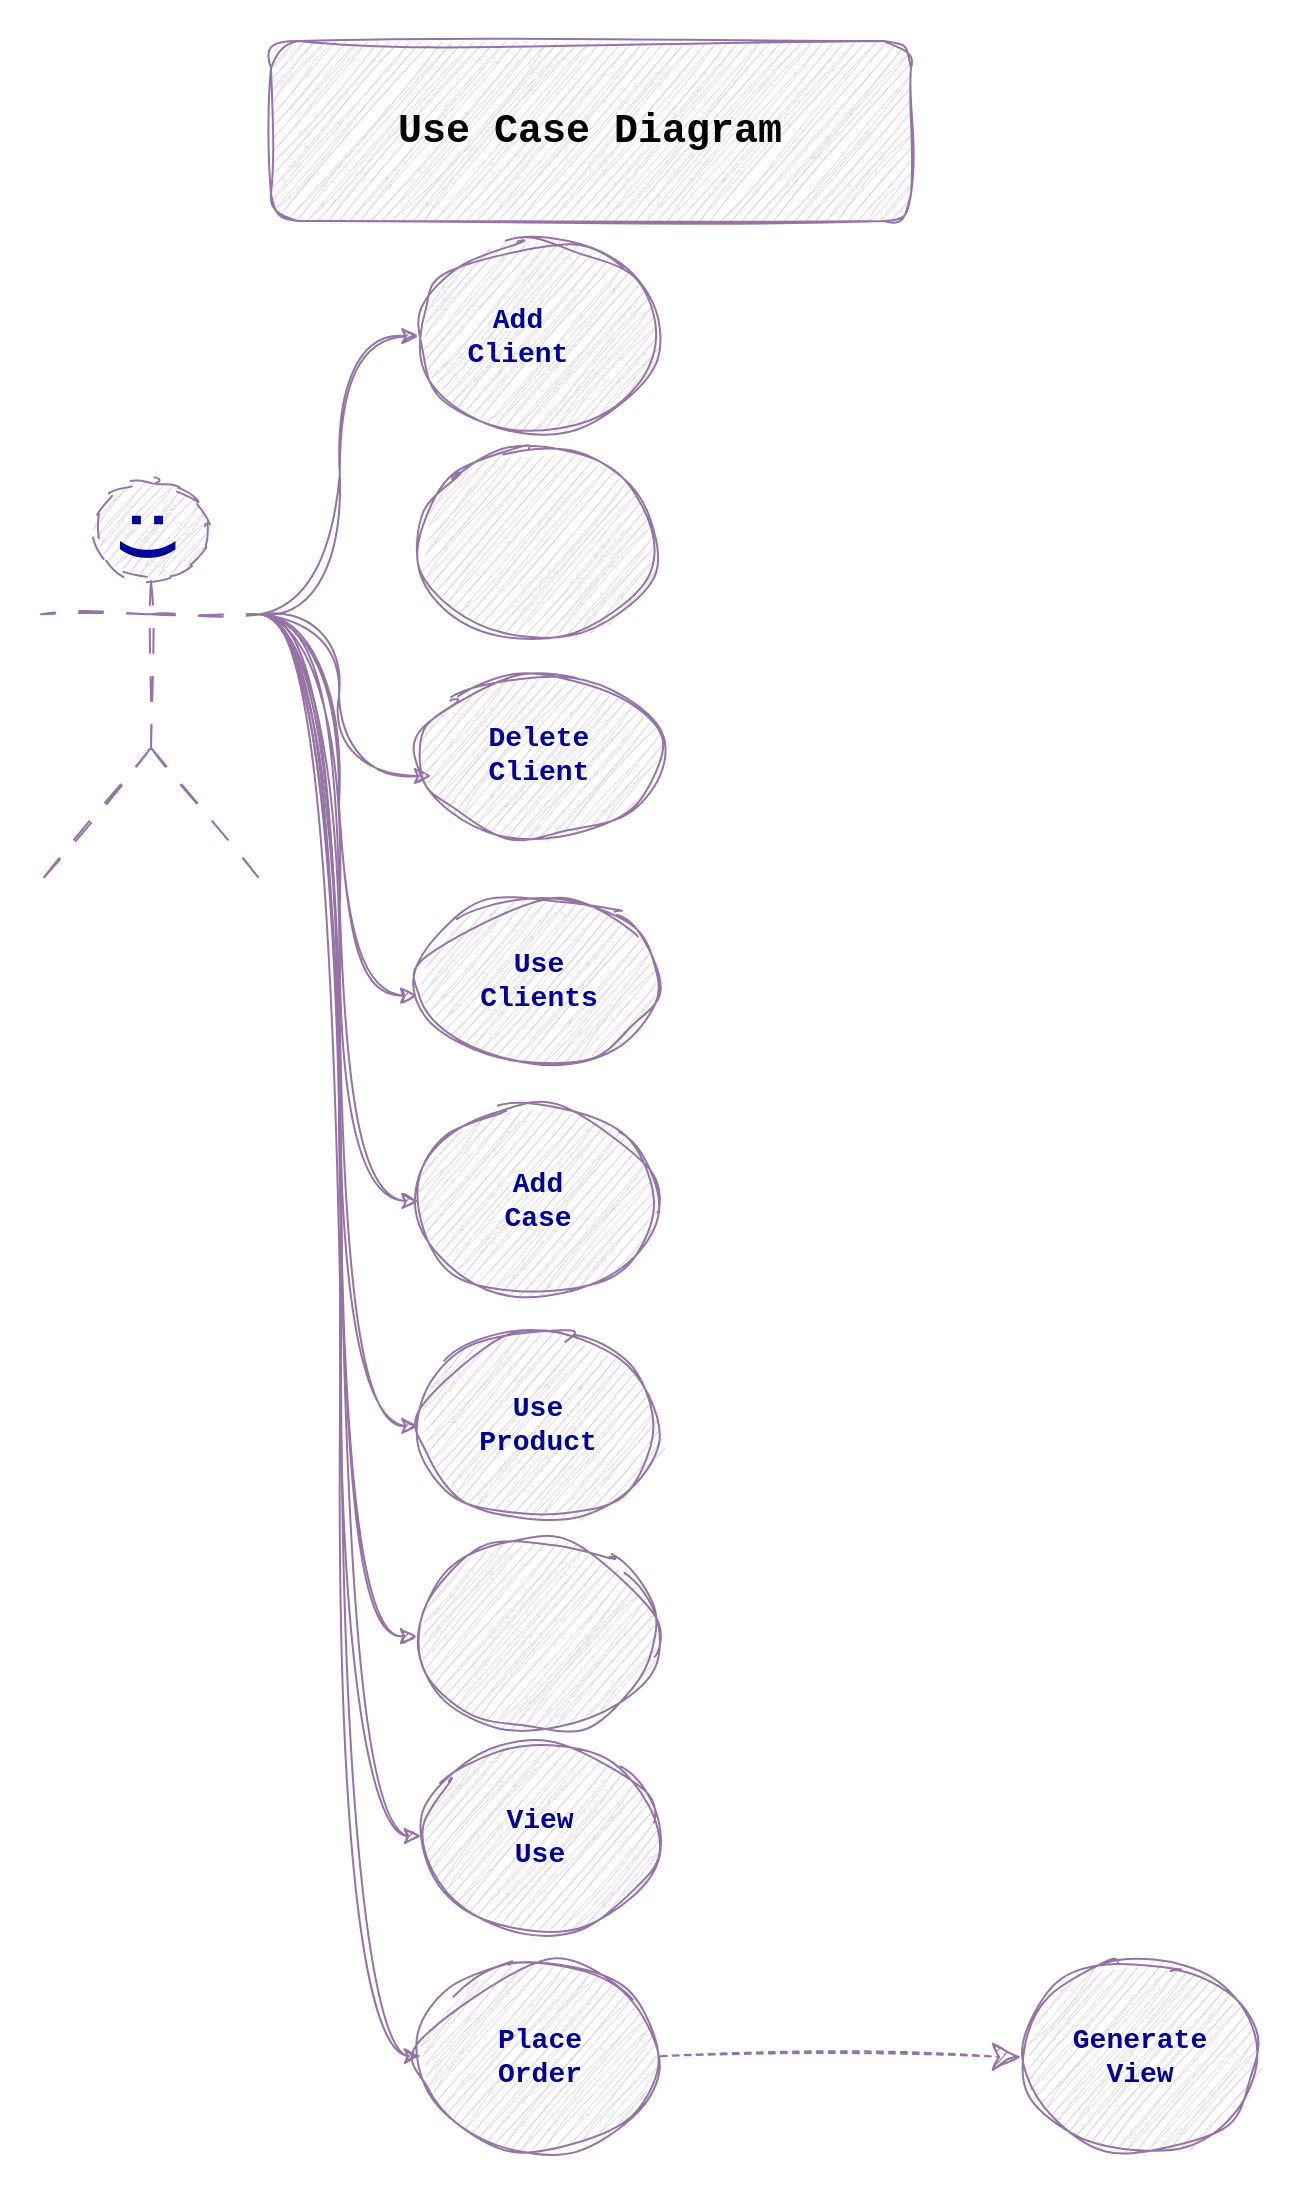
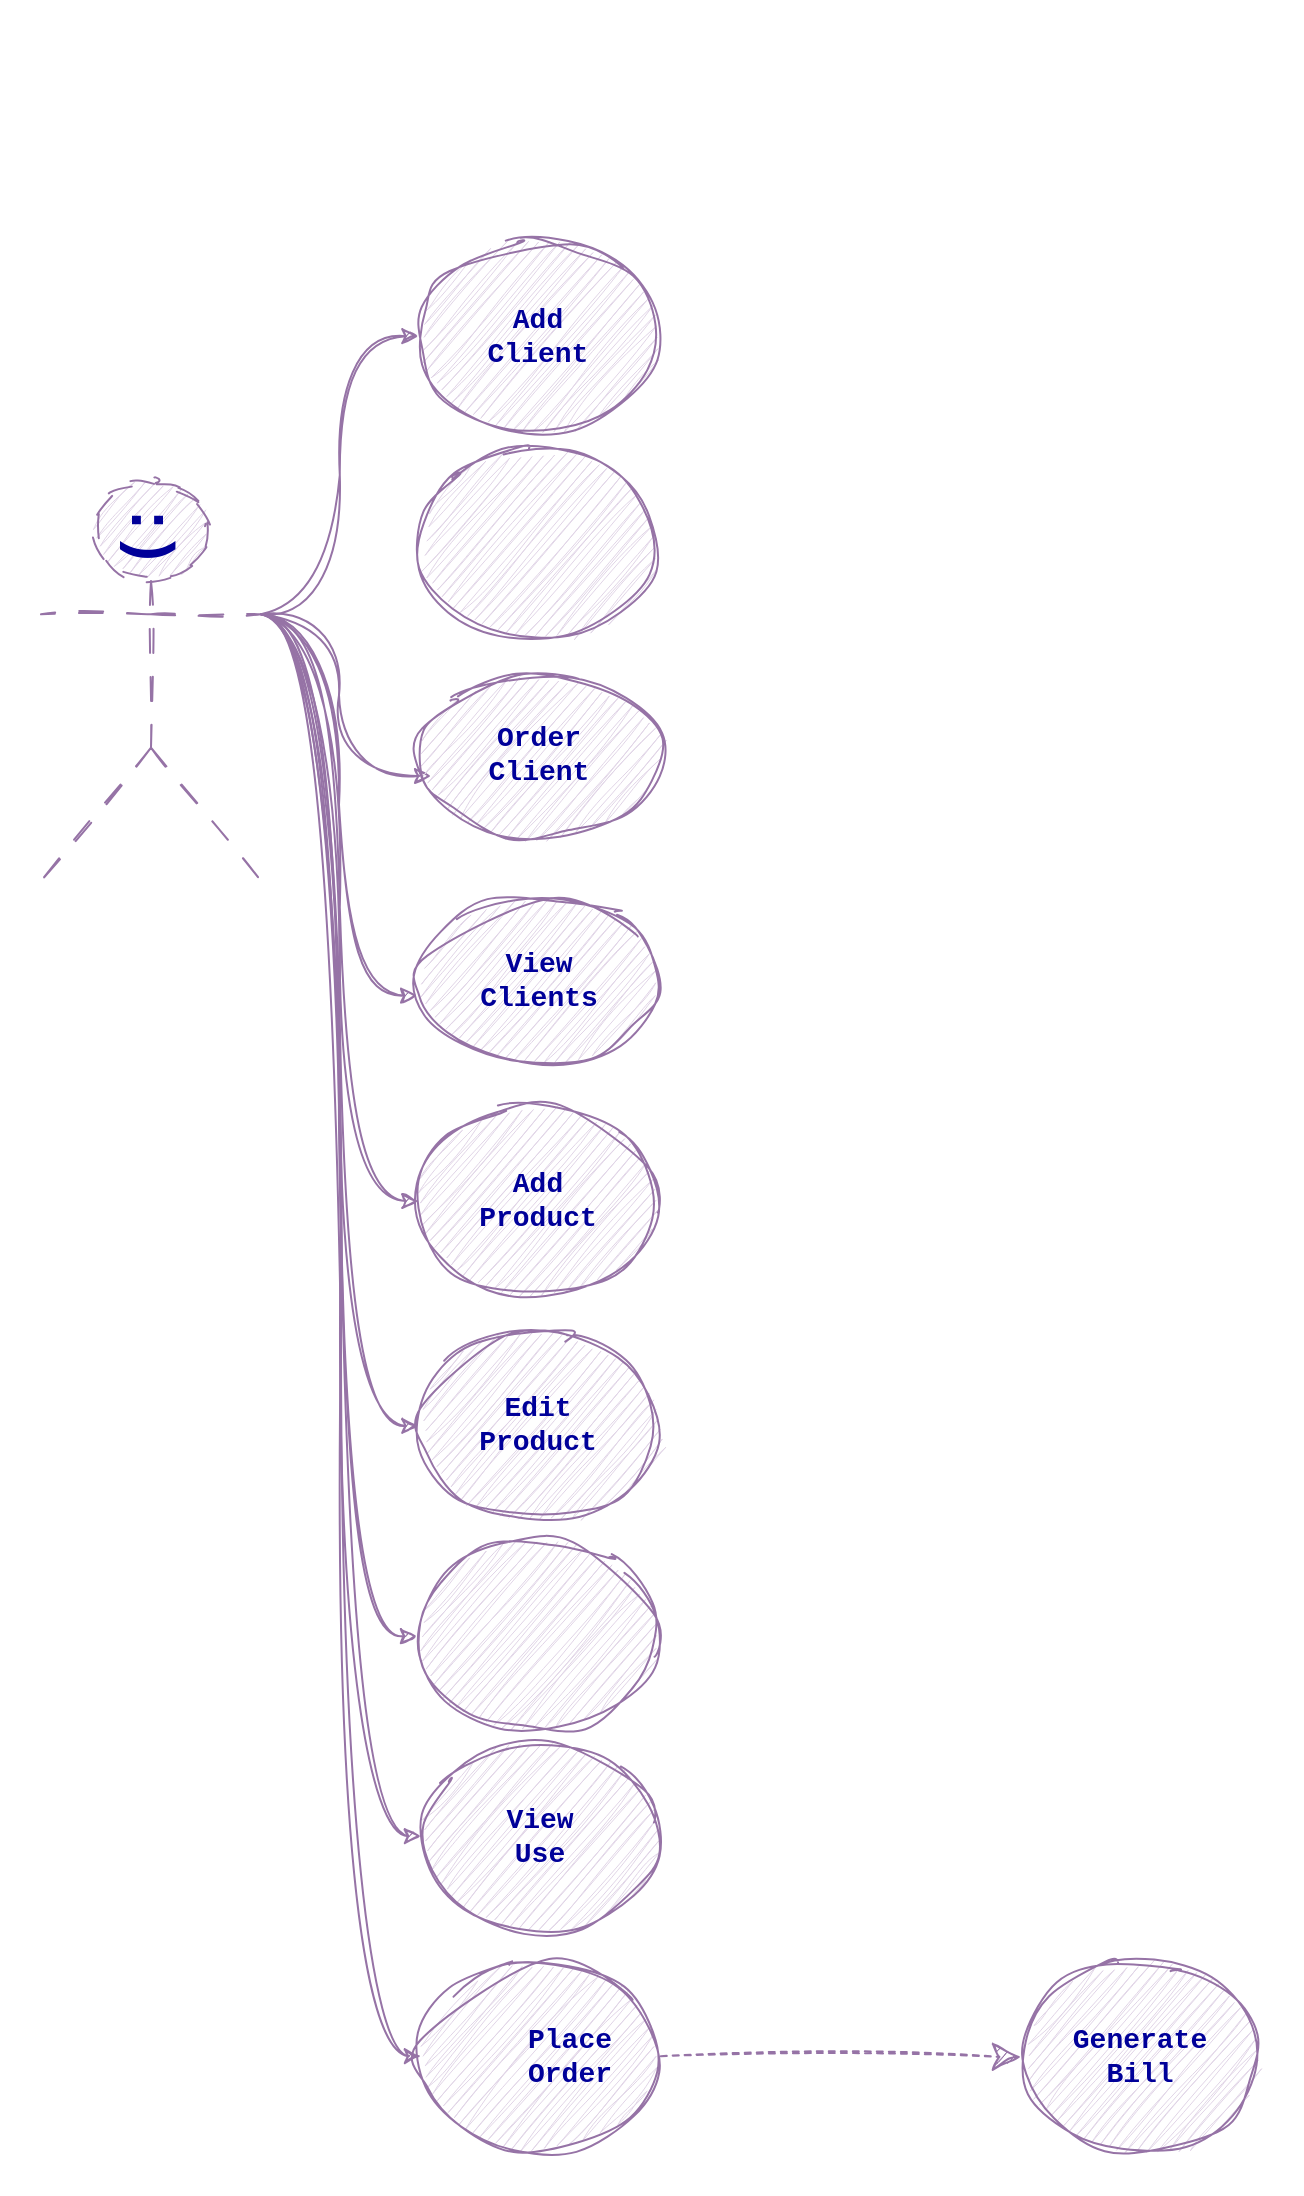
node "Use Case Diagram": removed
node "Add Client": moved (518, 336) -> (538, 336)
node "Delete Client": label "Delete Client" -> "Order Client"
node "Use Clients": label "Use Clients" -> "View Clients"
node "Add Case": label "Add Case" -> "Add Product"
node "Use Product": label "Use Product" -> "Edit Product"
node "Place Order": moved (541, 2056) -> (571, 2056)
node "Generate View": label "Generate View" -> "Generate Bill"
